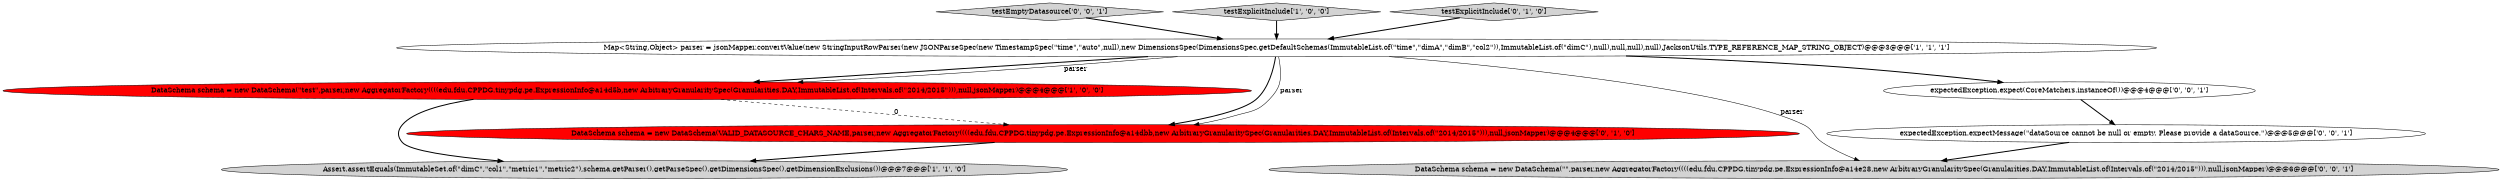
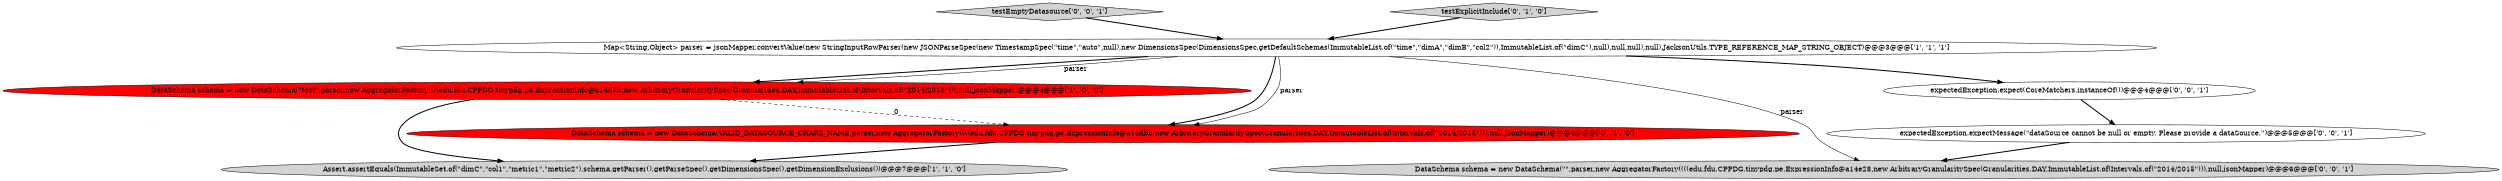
node "testExplicitInclude['1', '0', '0']": removed
